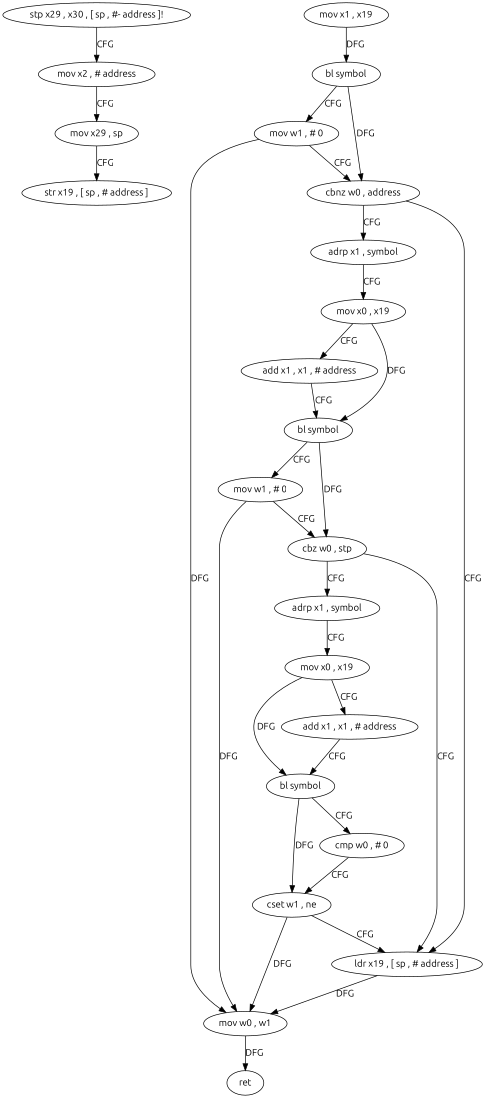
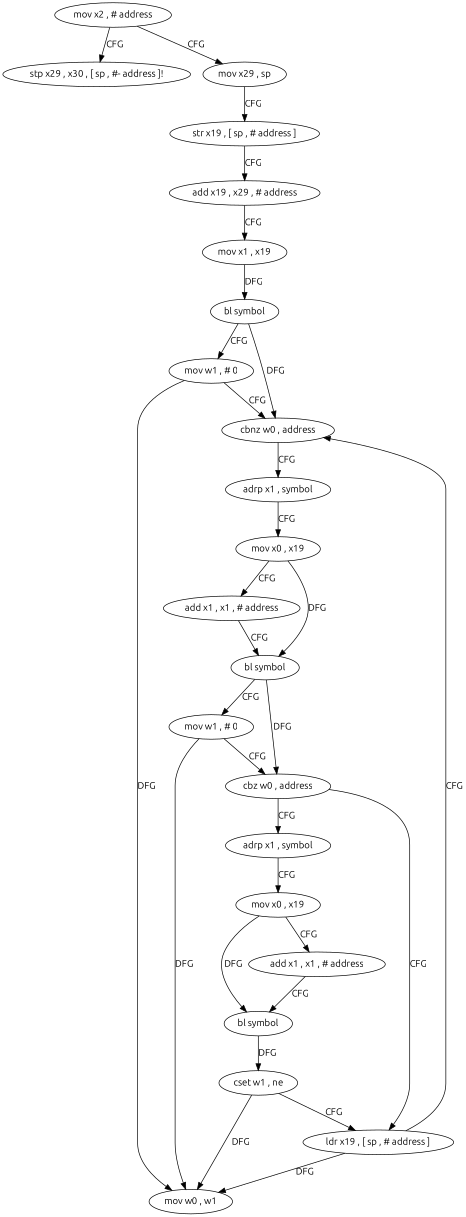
edge "stp x29 , x30 , [ sp , #- address ]!" -> "mov x2 , # address": reversed
node "add x19 , x29 , # address": added
node "cbz w0 , stp": label "cbz w0 , stp" -> "cbz w0 , address"
edge "cbnz w0 , address" -> "ldr x19 , [ sp , # address ]": reversed
node "cmp w0 , # 0": removed
node "ret": removed
